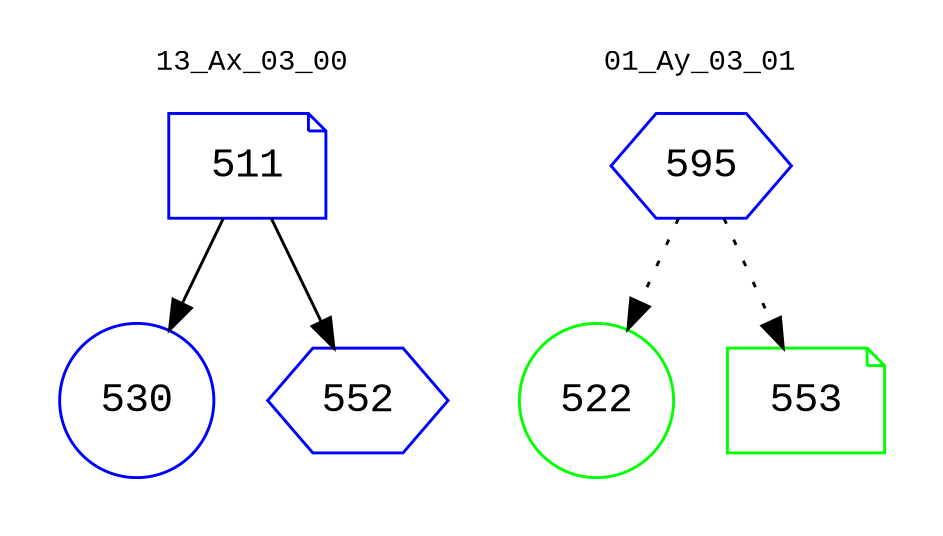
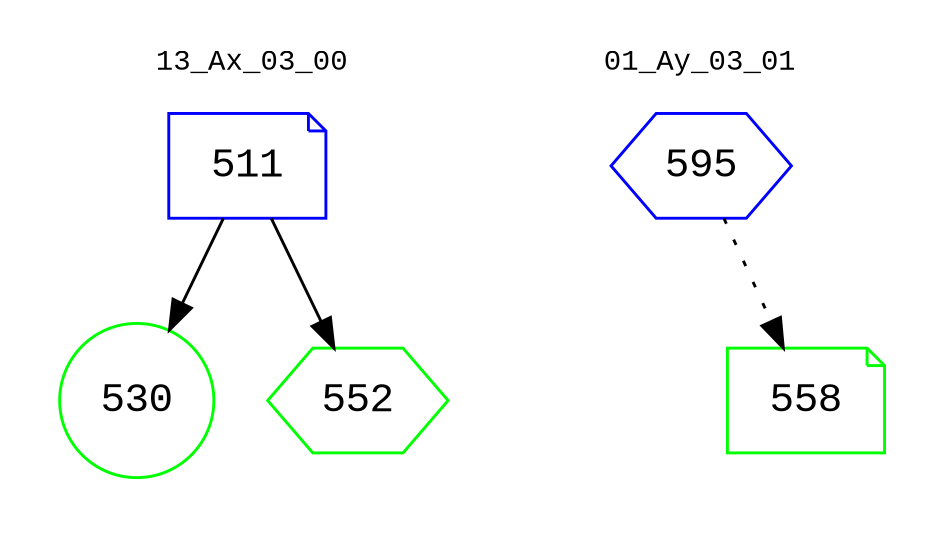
node "530": color blue -> green
node "552": color blue -> green
node "522": removed
node "553": label "553" -> "558"
